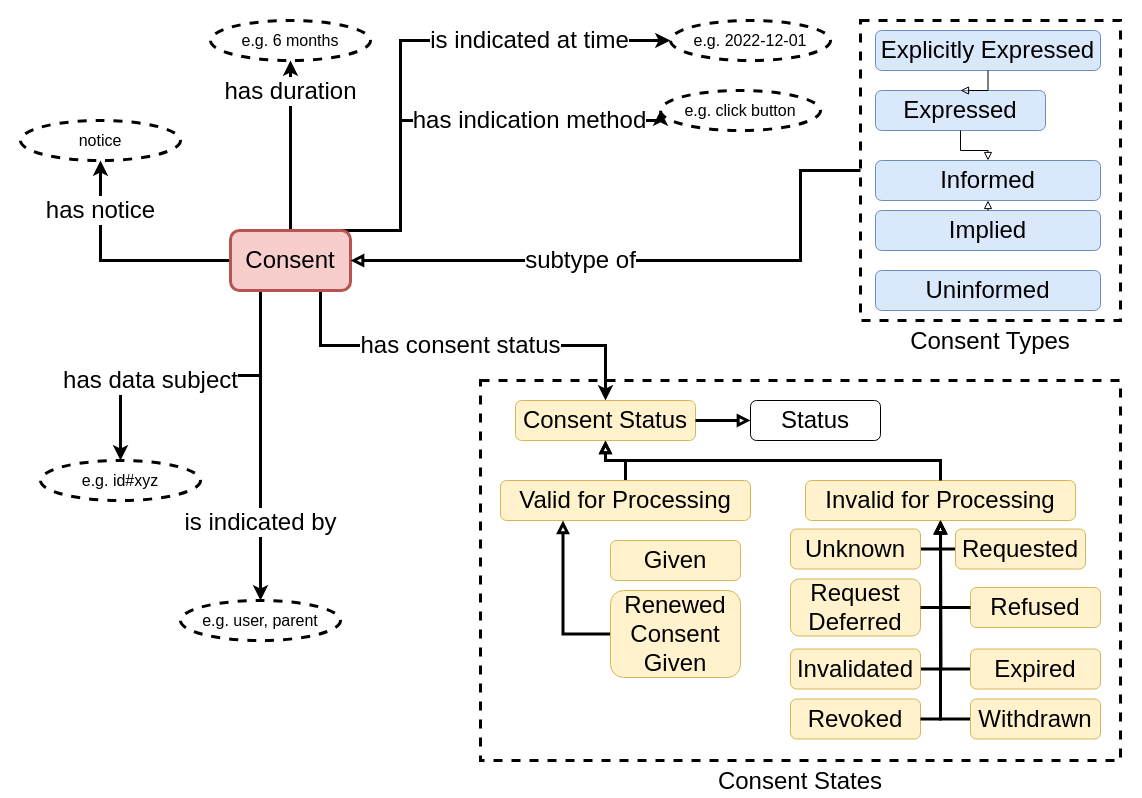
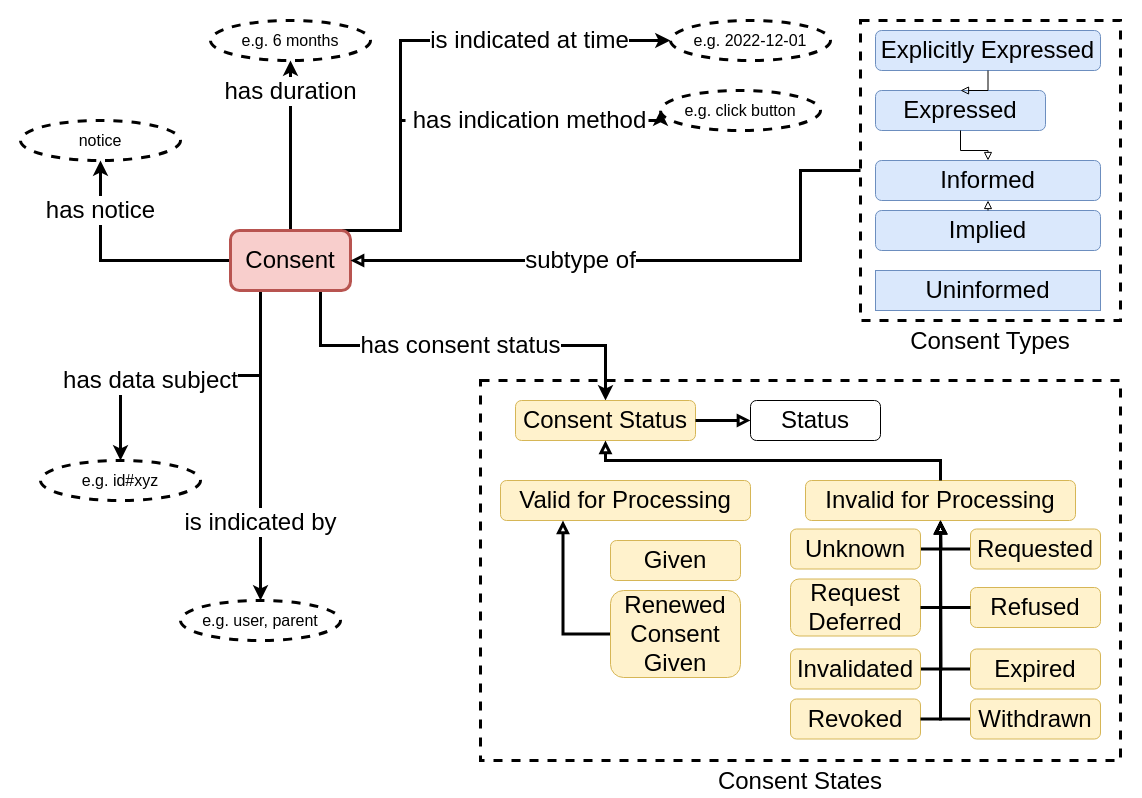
edge "Consent" -> "e.g. click button": style solid -> dashed
node "Uninformed": shape rounded rectangle -> rectangle
edge "Valid for Processing" -> "Consent Status": removed
node "Requested": moved (1021, 549) -> (1036, 549)
